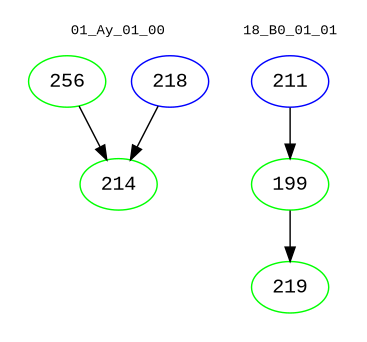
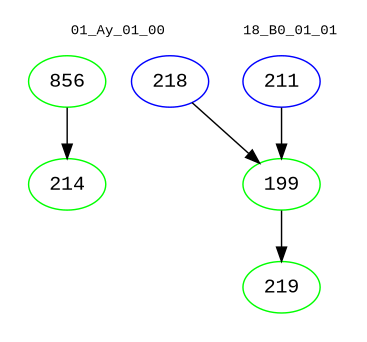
node "256": label "256" -> "856"
edge "218" -> "214": now "218" -> "199"
